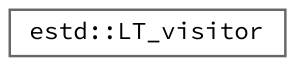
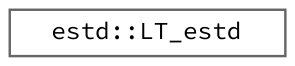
node "estd::LT_visitor": label "estd::LT_visitor" -> "estd::LT_estd"
